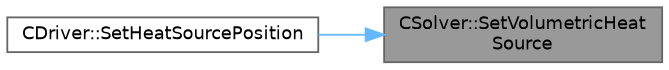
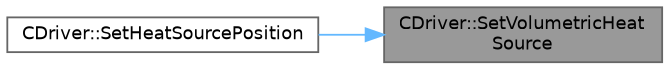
node "CSolver::SetVolumetricHeat Source": label "CSolver::SetVolumetricHeat Source" -> "CDriver::SetVolumetricHeat Source"
